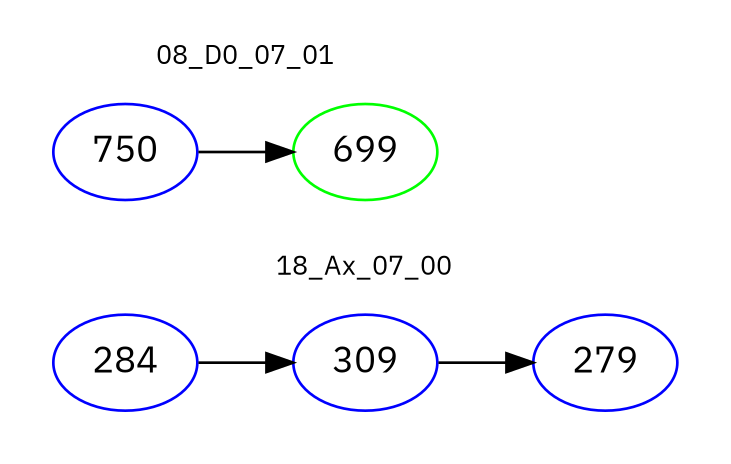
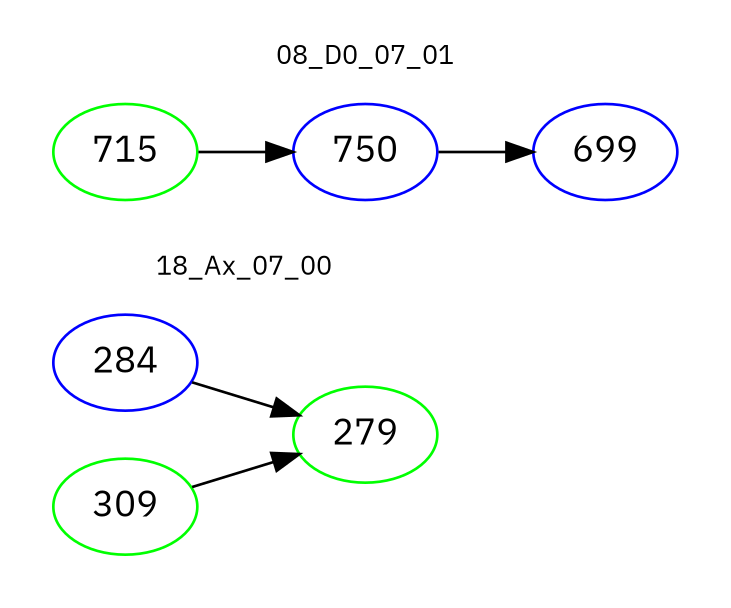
node "715": added
node "699": color green -> blue
edge "284" -> "309": now "284" -> "279"
node "309": color blue -> green
node "279": color blue -> green
